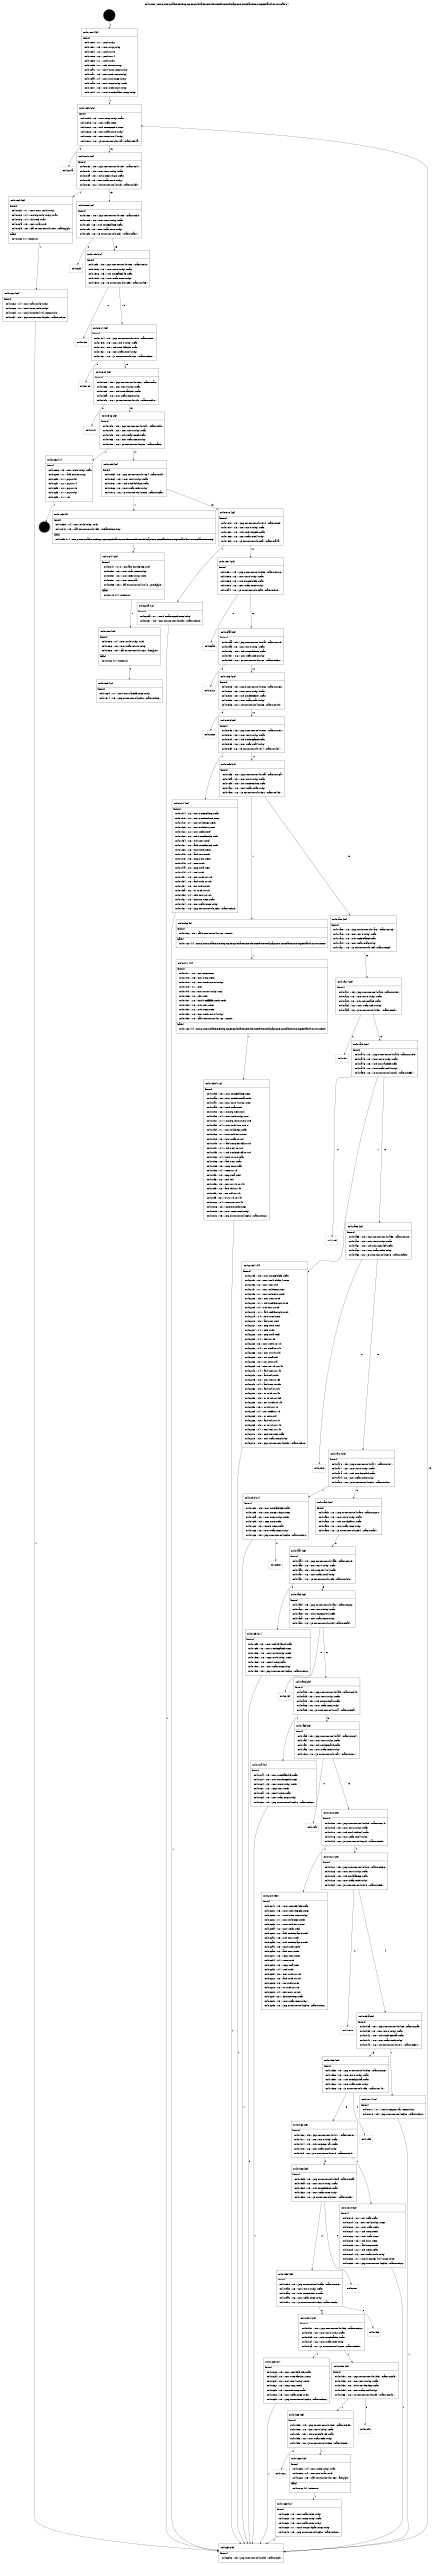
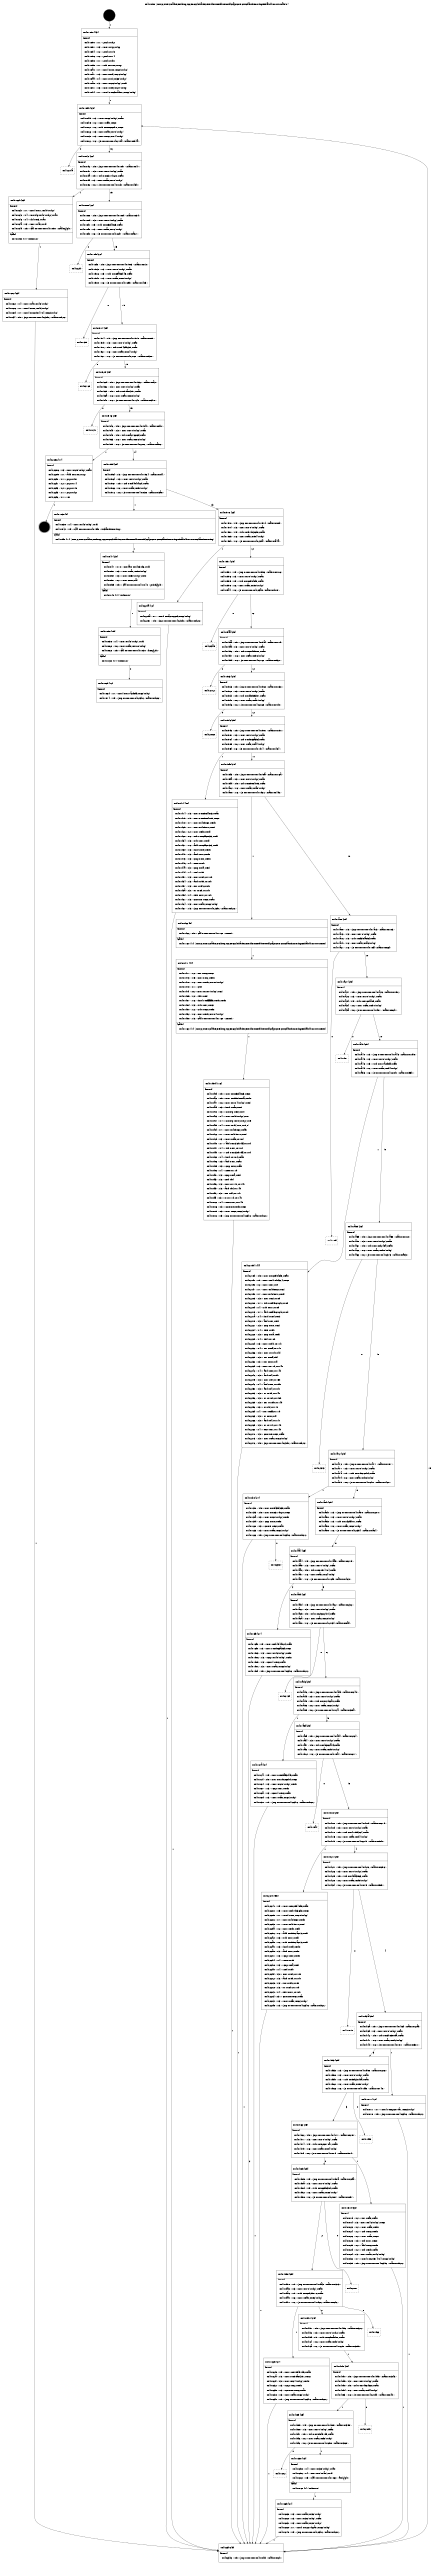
edge "0x401a40 [25]" -> "0x401eff": now "0x401a0e [25]" -> "0x401eff"
edge "0x40227b [95]" -> "0x4023bc [5]": added, label "1"
edge "0x401bb7 [25]" -> "0x401c25 [27]": now "0x401b9e [25]" -> "0x401c25 [27]"
